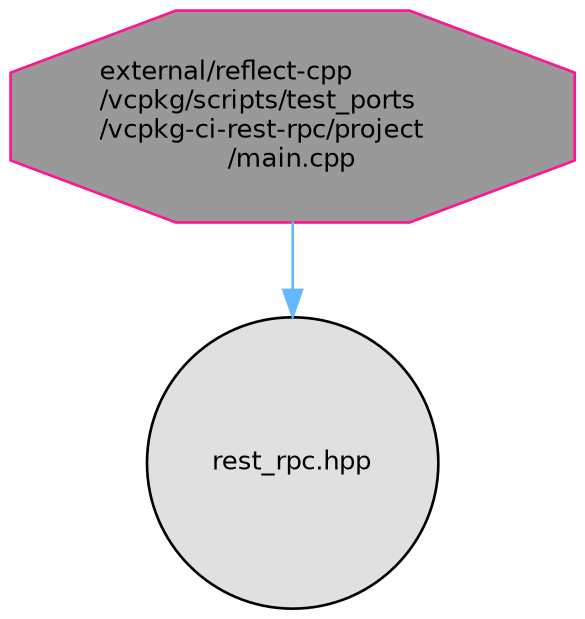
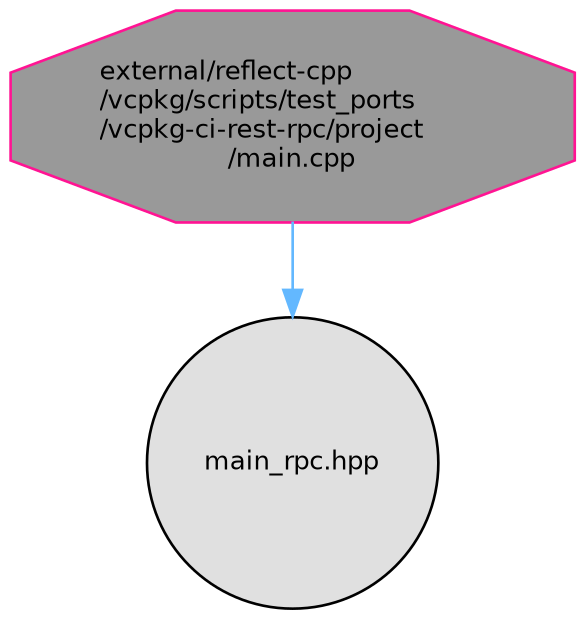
node "rest_rpc.hpp": label "rest_rpc.hpp" -> "main_rpc.hpp"
